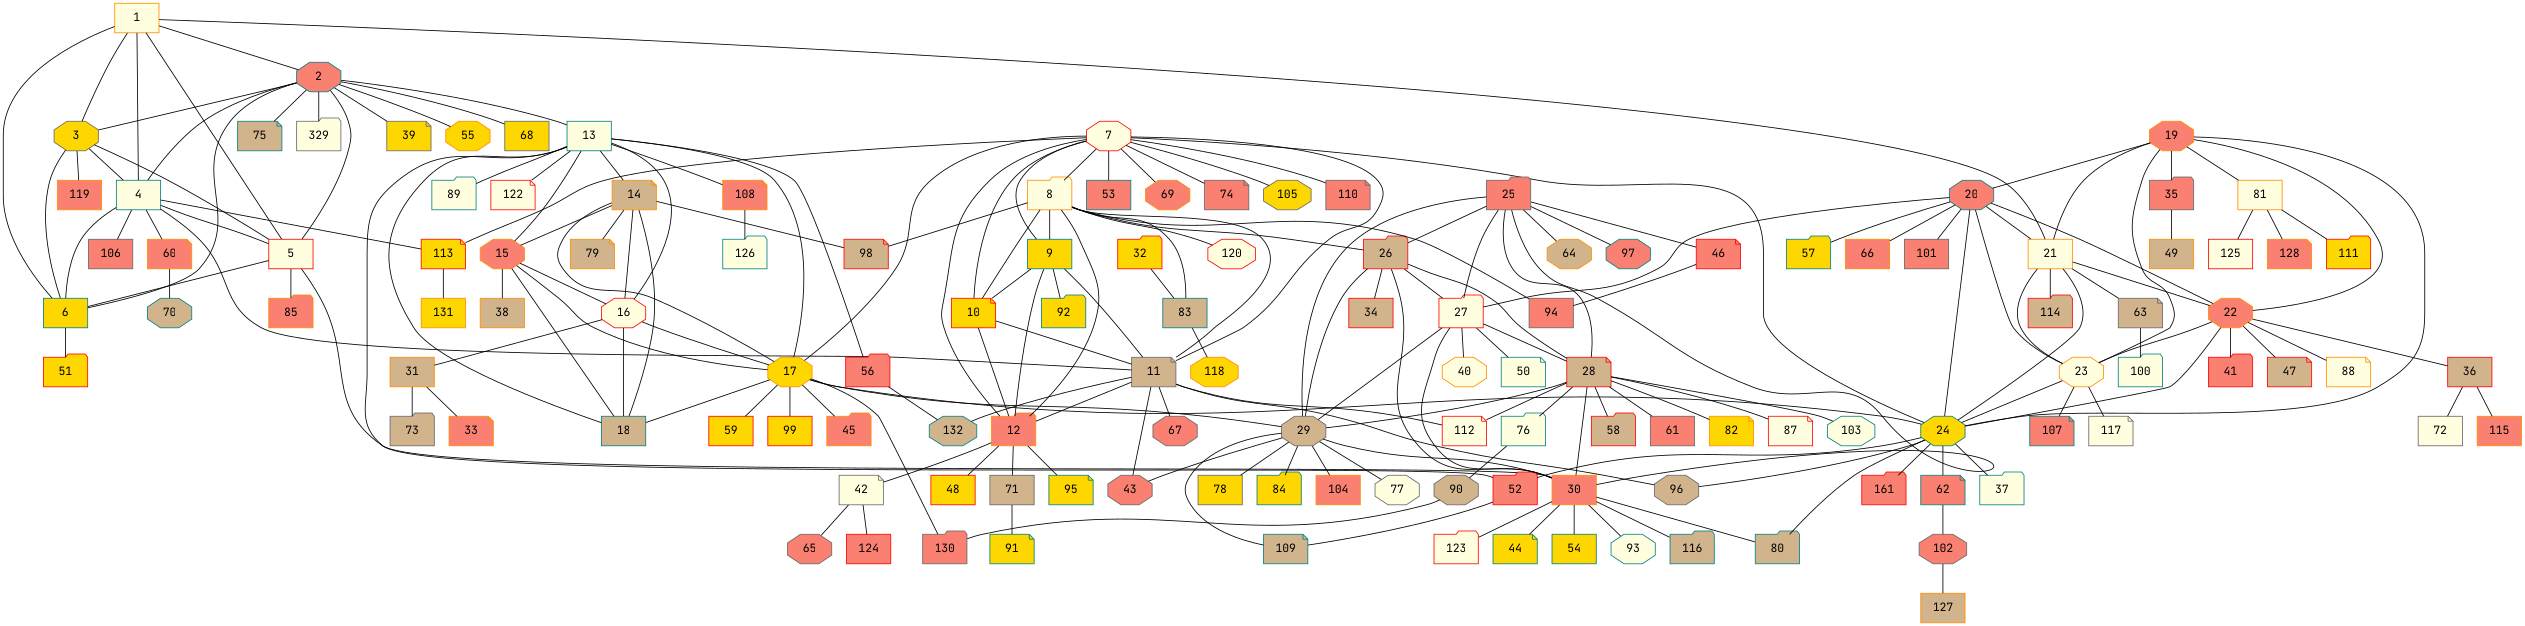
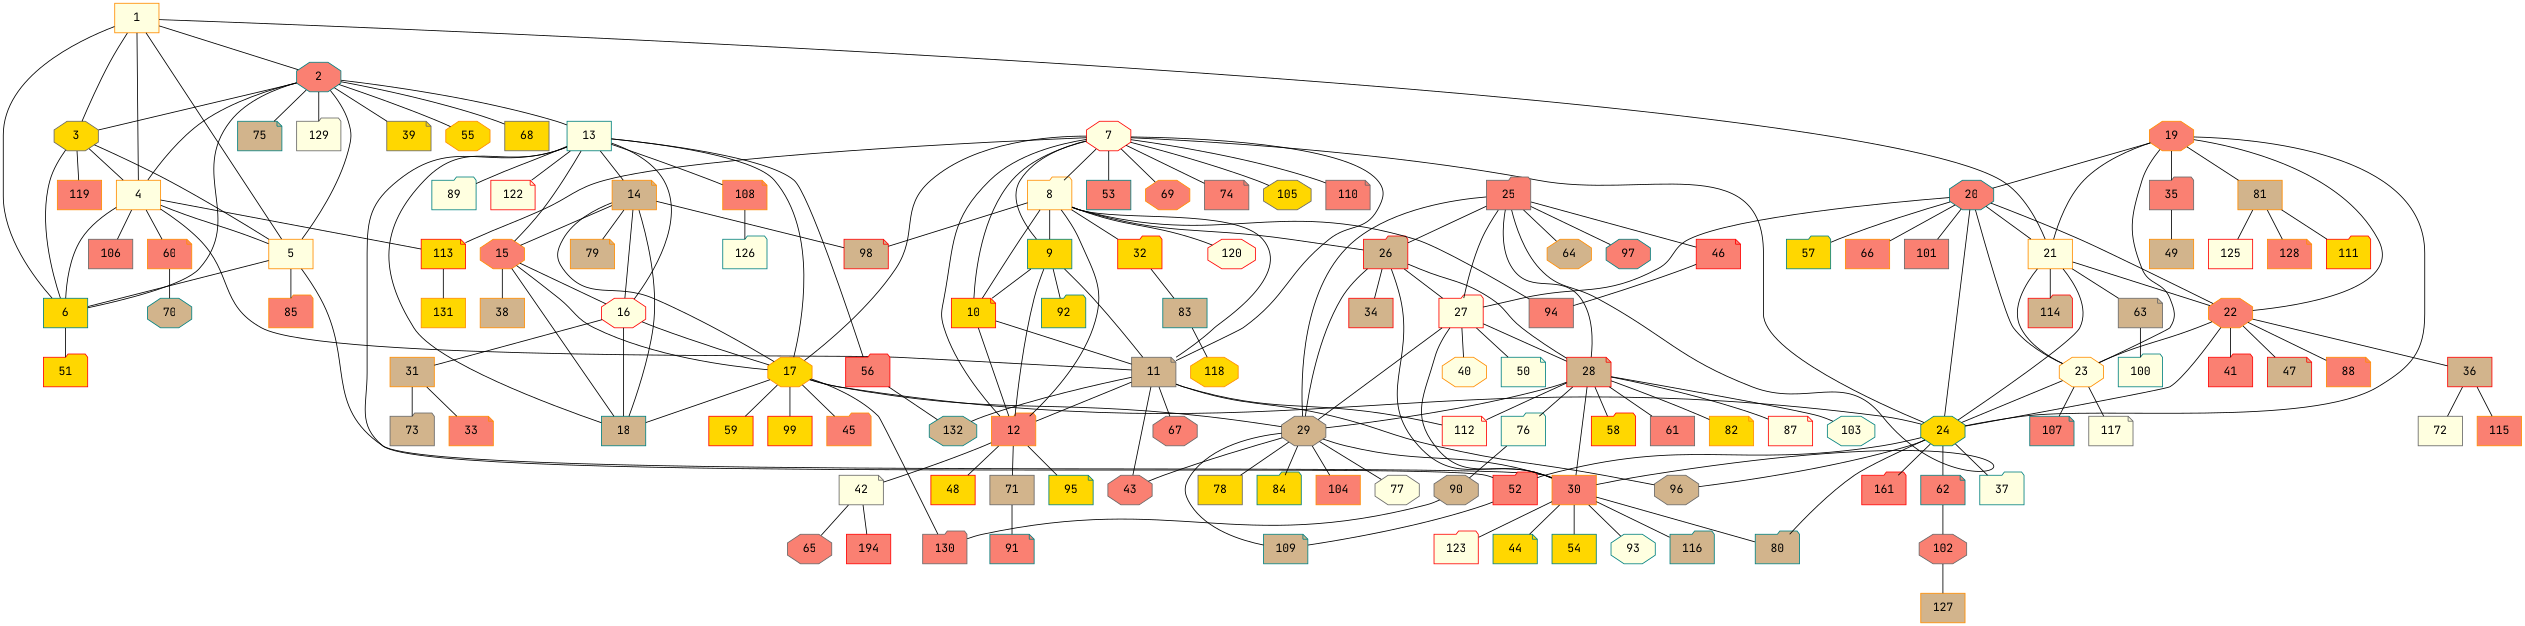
node "329": label "329" -> "129"
node "4": color teal -> darkorange
node "81": fillcolor lightyellow -> tan
edge "8" -- "83": now "8" -- "32"
node "5": color red -> darkorange
node "88": fillcolor lightyellow -> salmon
node "58": fillcolor tan -> gold
node "124": label "124" -> "194"
node "91": fillcolor gold -> salmon
